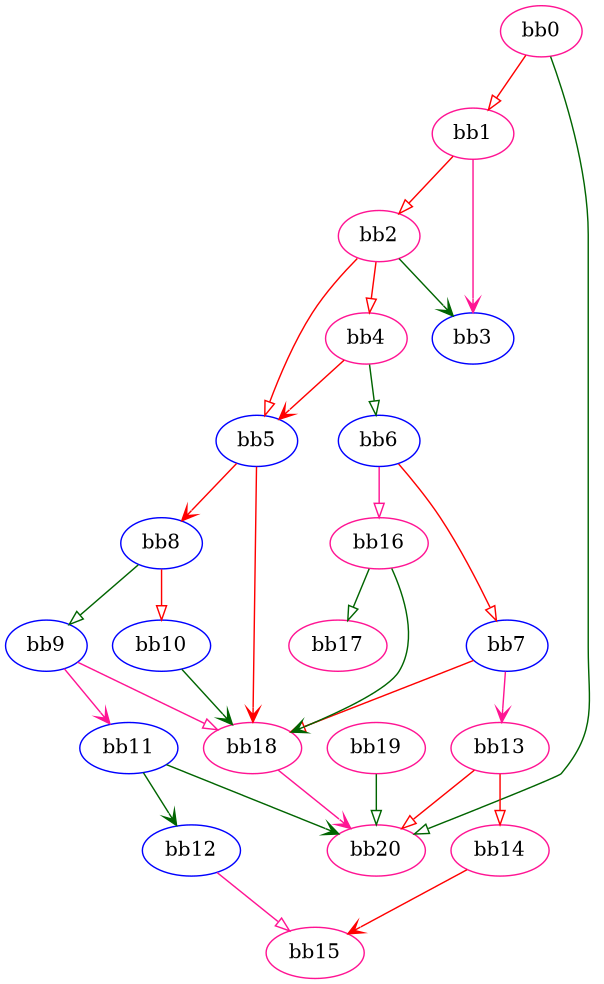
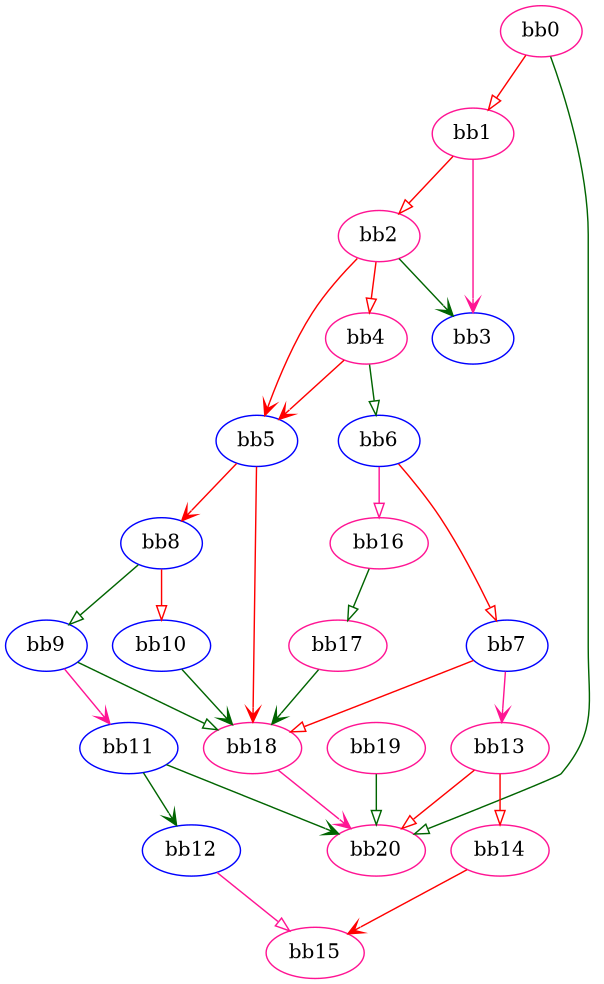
edge "bb2" -> "bb5": arrowhead onormal -> vee
edge "bb16" -> "bb18": now "bb17" -> "bb18"
edge "bb9" -> "bb18": color deeppink -> darkgreen
